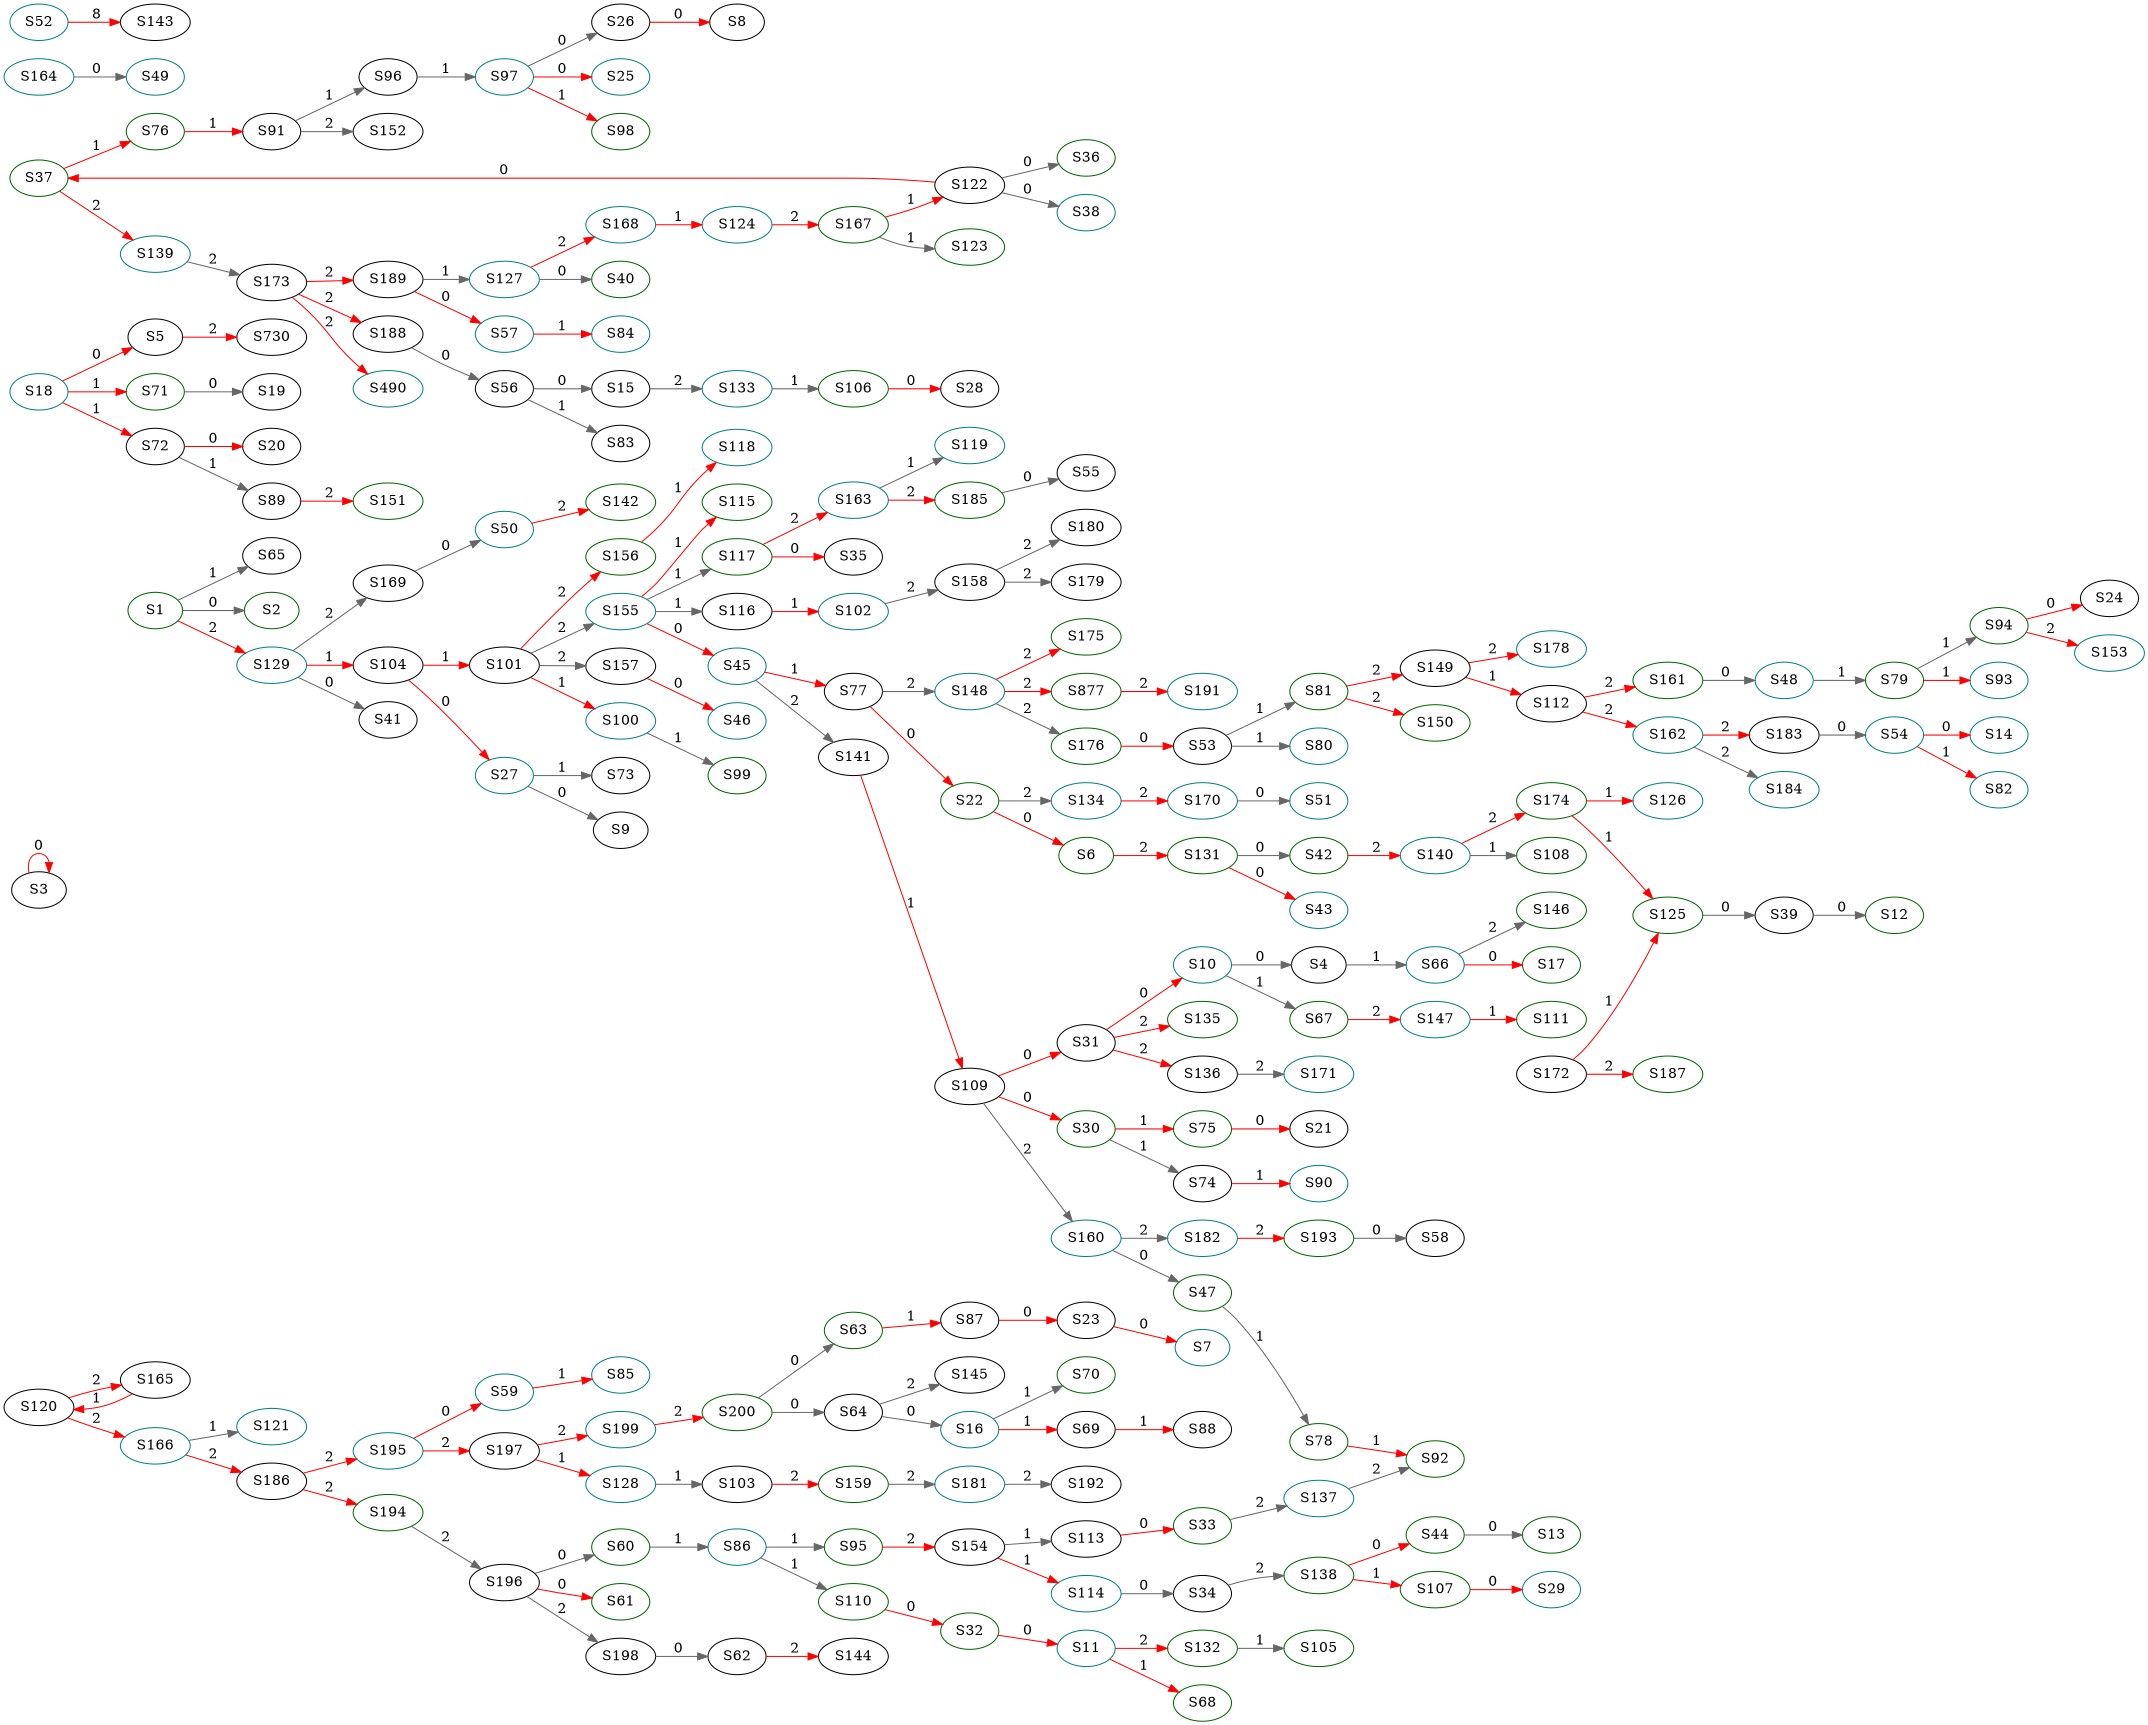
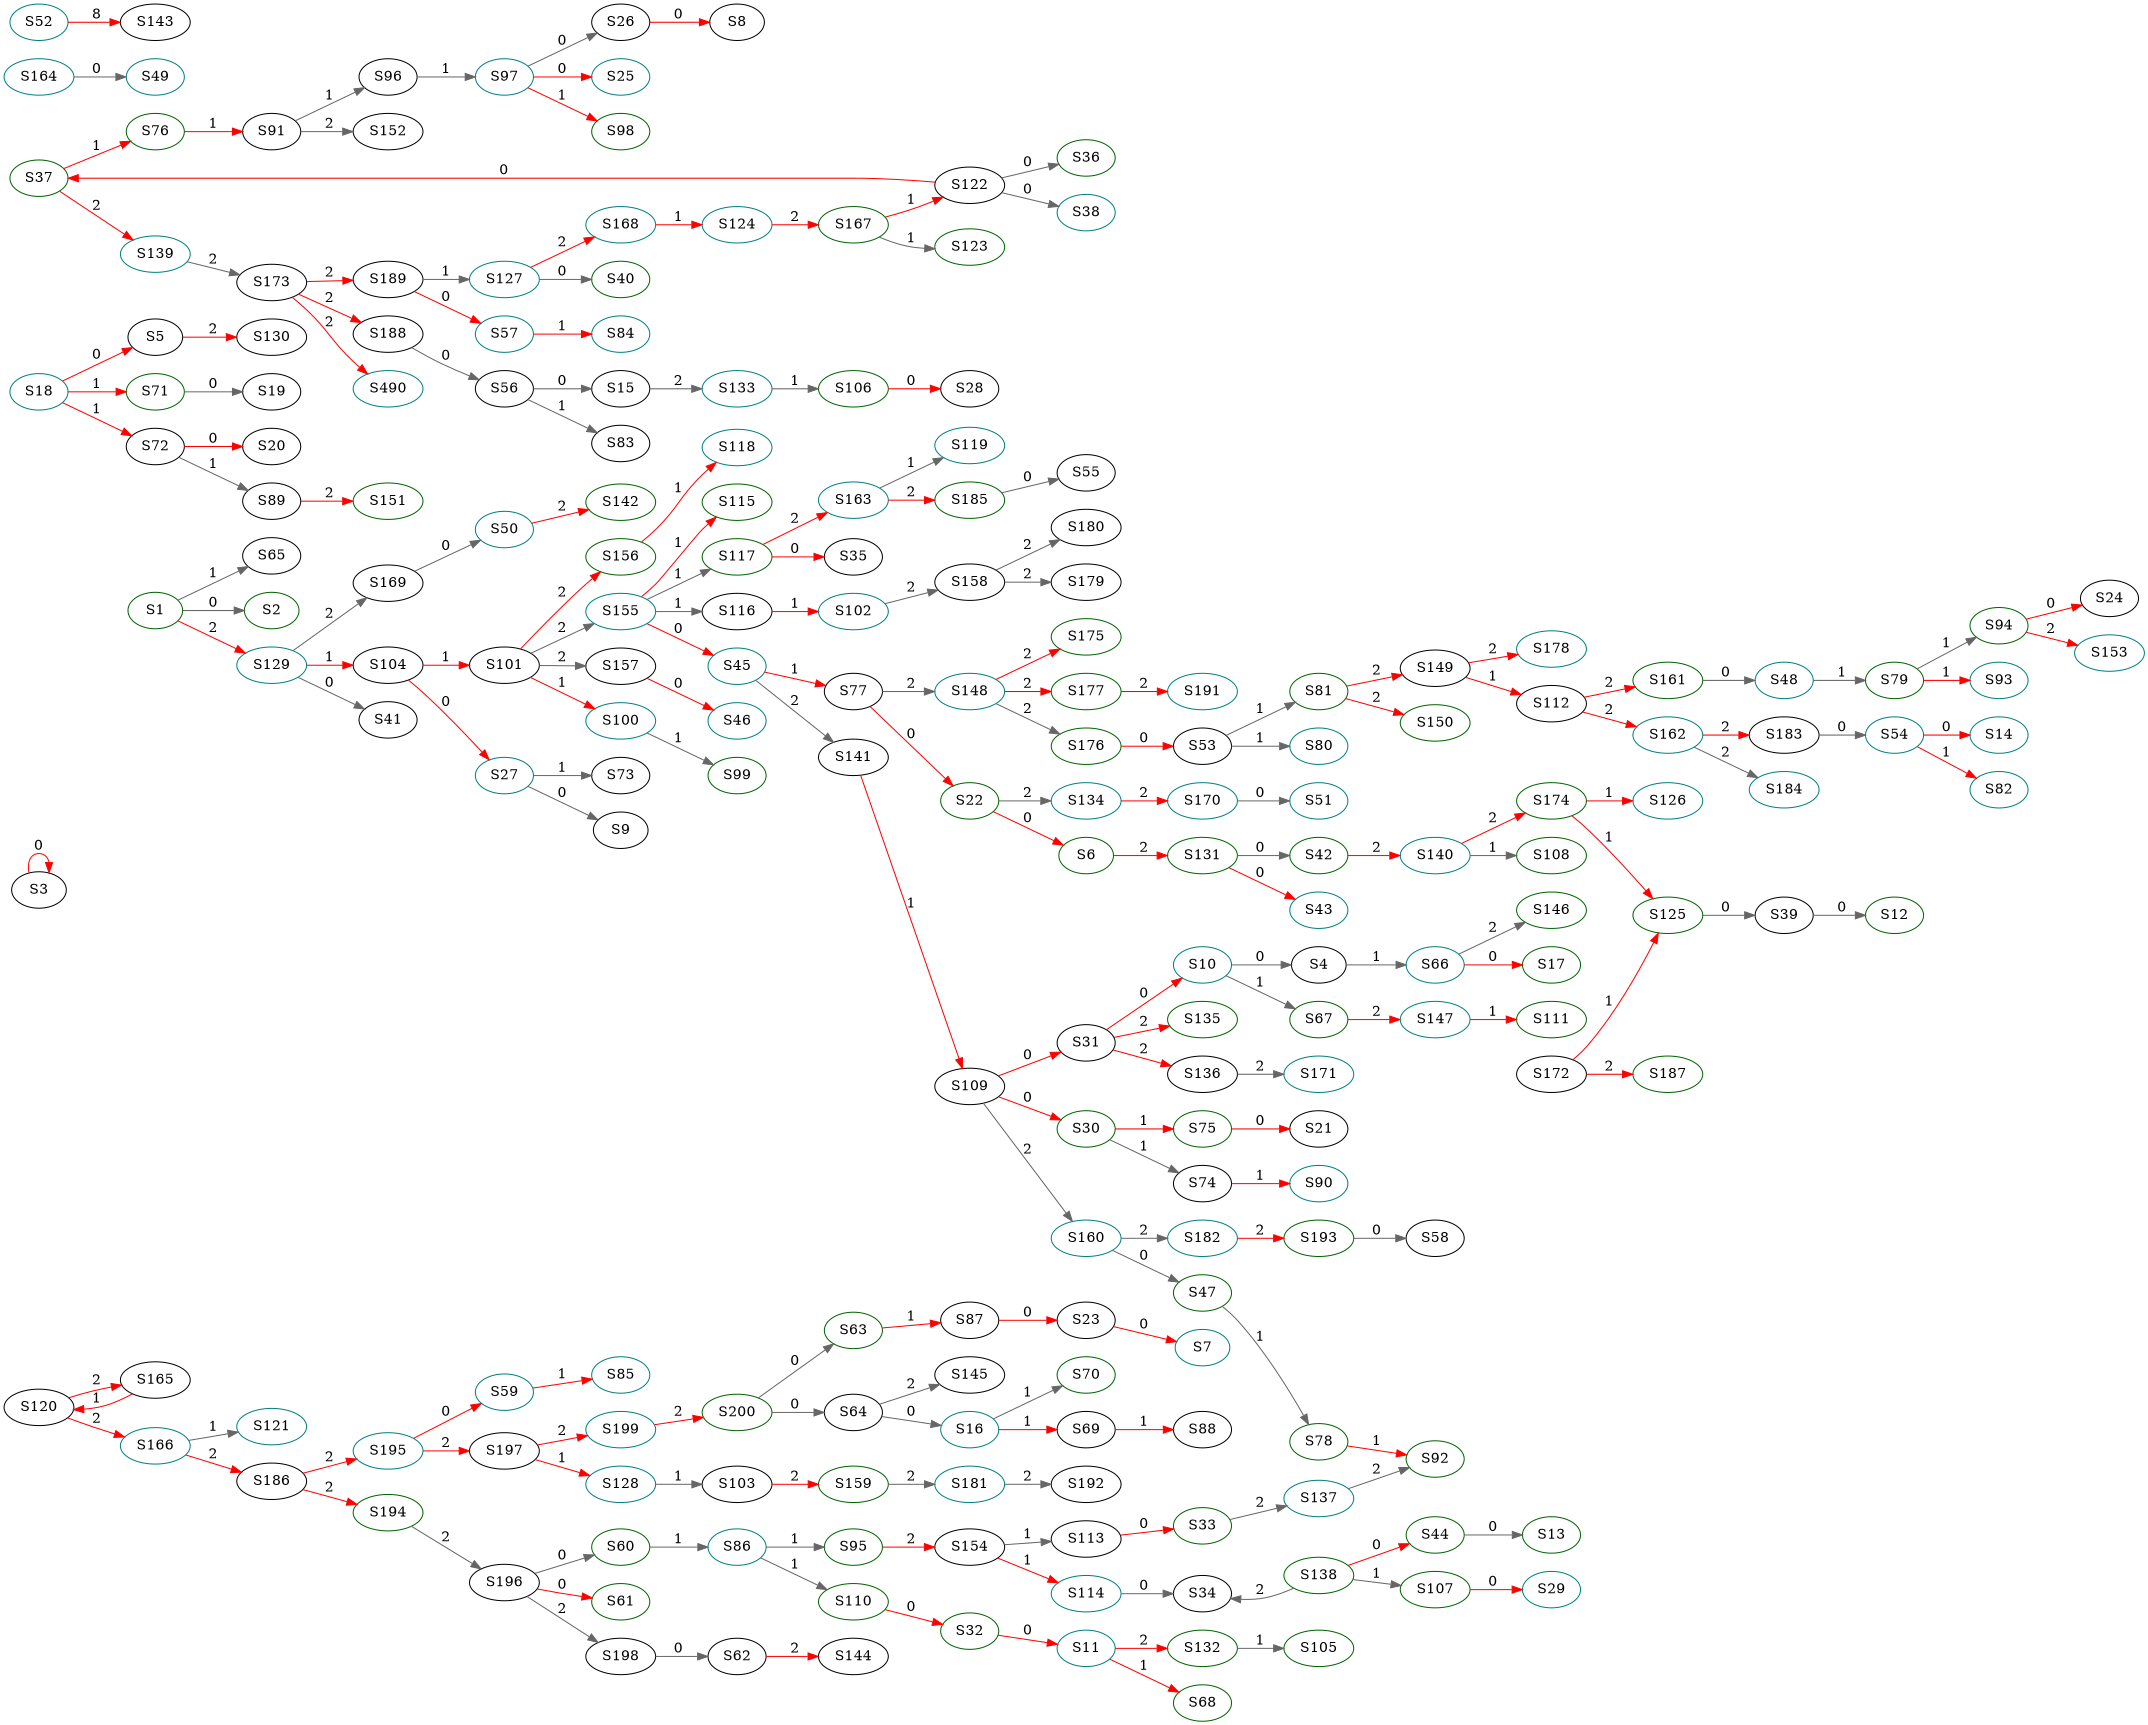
node "S730": label "S730" -> "S130"
node "S877": label "S877" -> "S177"
edge "S34" -> "S138": reversed
edge "S138" -> "S107": color red -> gray40
